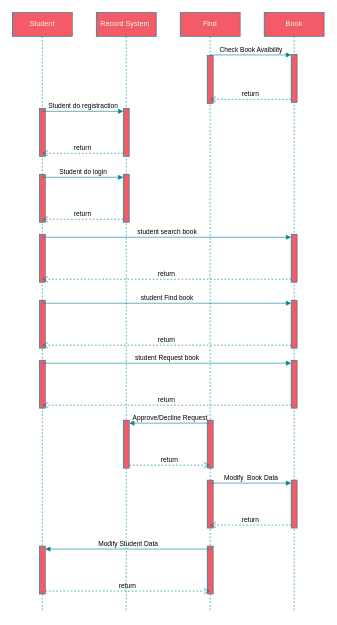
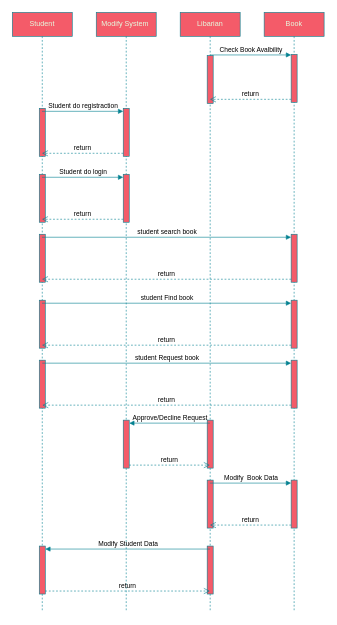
node "Record System": label "Record System" -> "Modify System"
node "Find": label "Find" -> "Libarian"
